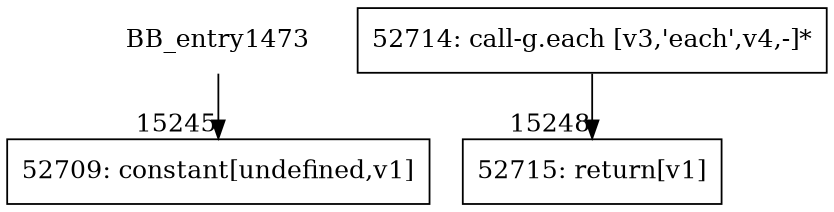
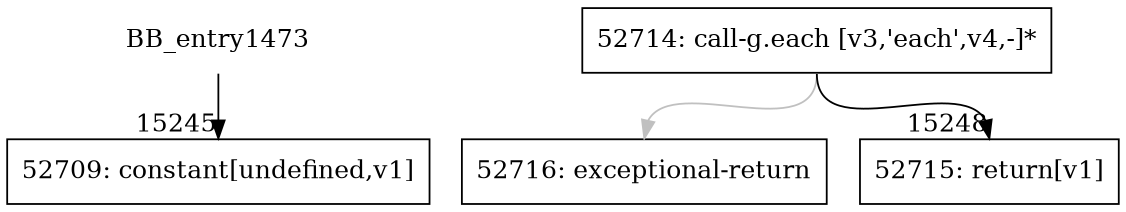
node "52716: exceptional-return": added
